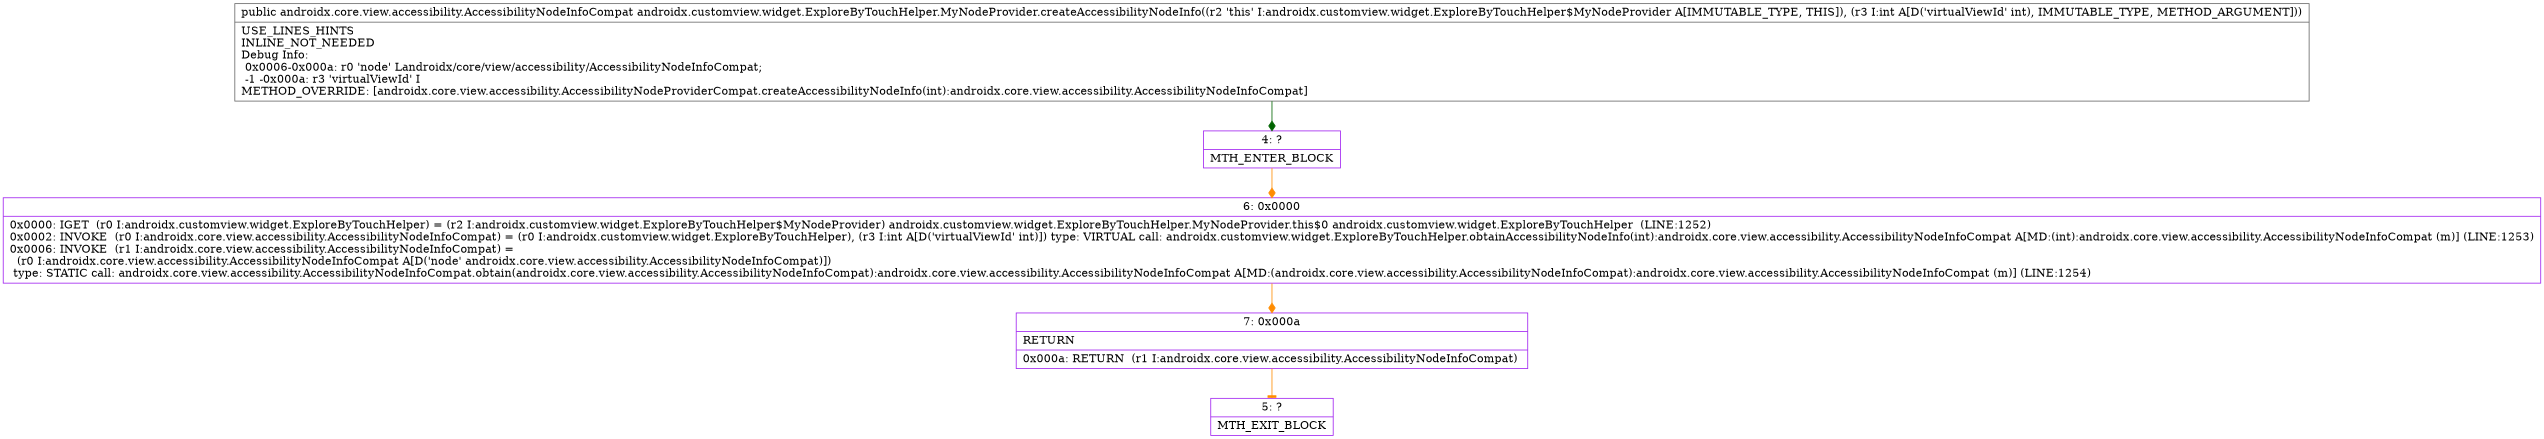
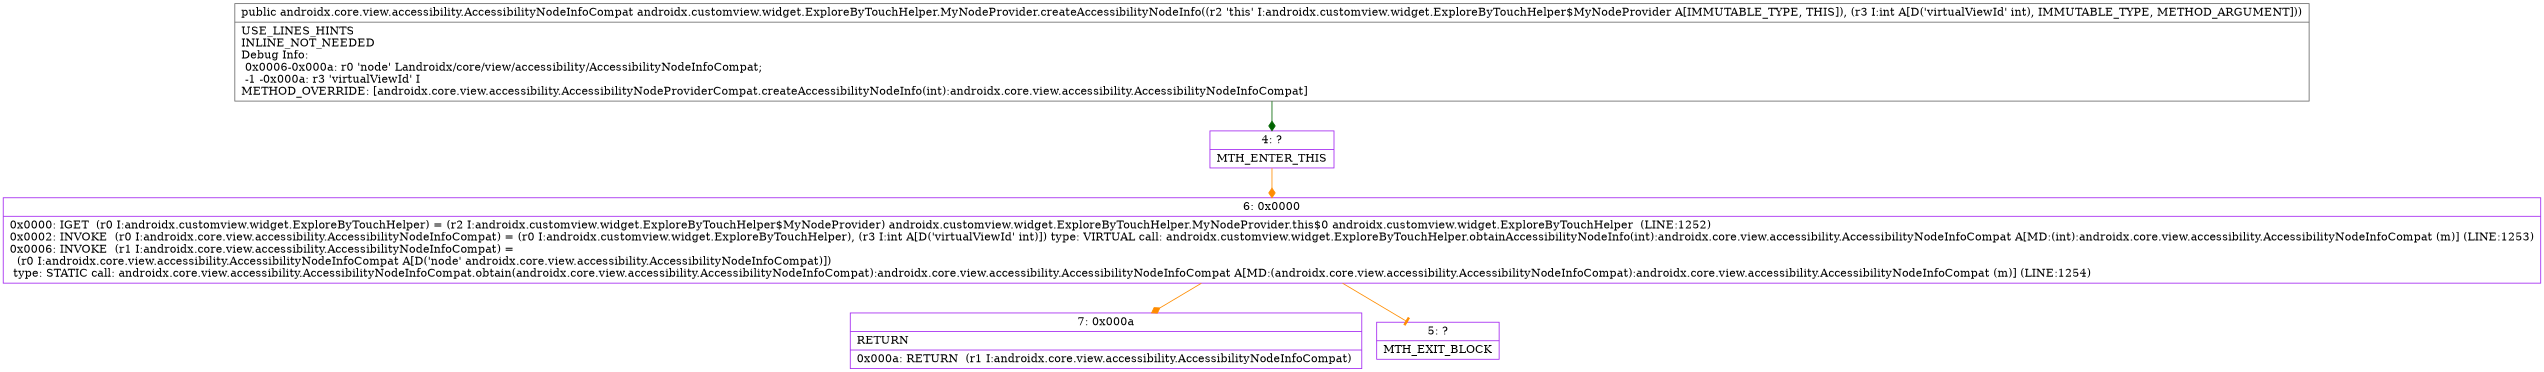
node "4: ?": text "MTH_ENTER_BLOCK" -> "MTH_ENTER_THIS"
edge "7: 0x000a" -> "5: ?": now "6: 0x0000" -> "5: ?"
